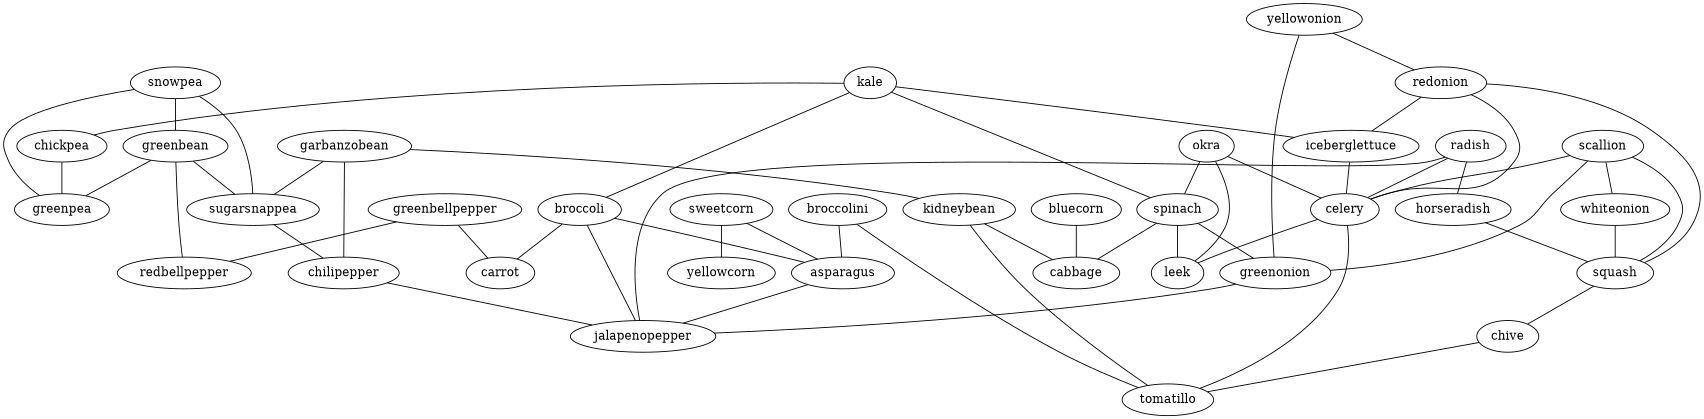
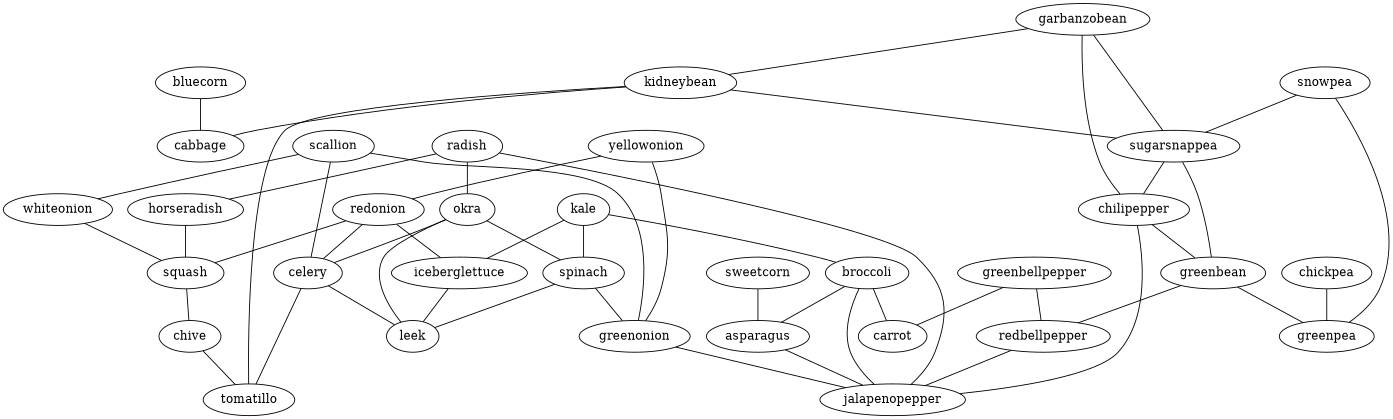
edge "kale" -- "chickpea": removed
edge "kidneybean" -- "sugarsnappea": added
edge "snowpea" -- "greenbean": now "chilipepper" -- "greenbean"
edge "iceberglettuce" -- "celery": now "iceberglettuce" -- "leek"
edge "radish" -- "celery": now "radish" -- "okra"
edge "scallion" -- "squash": removed
node "broccolini": removed
edge "spinach" -- "cabbage": removed
node "yellowcorn": removed
edge "redbellpepper" -- "jalapenopepper": added
